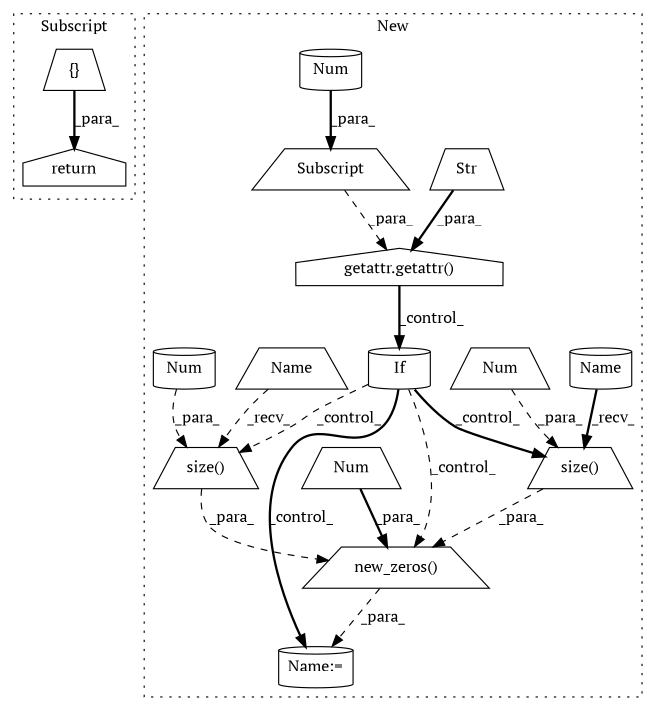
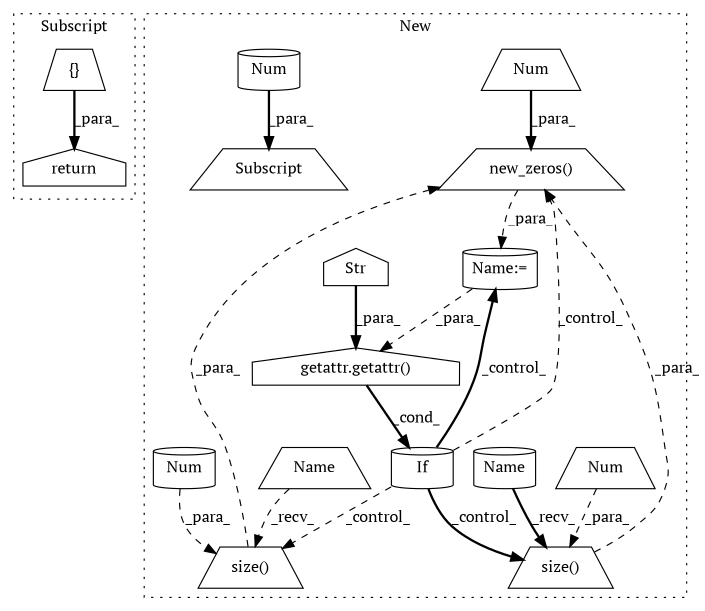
node "Str": shape trapezium -> house
edge "Subscript" -> "getattr.getattr()": now "Name:=" -> "getattr.getattr()"
edge "getattr.getattr()" -> "If": label "_control_" -> "_cond_"
